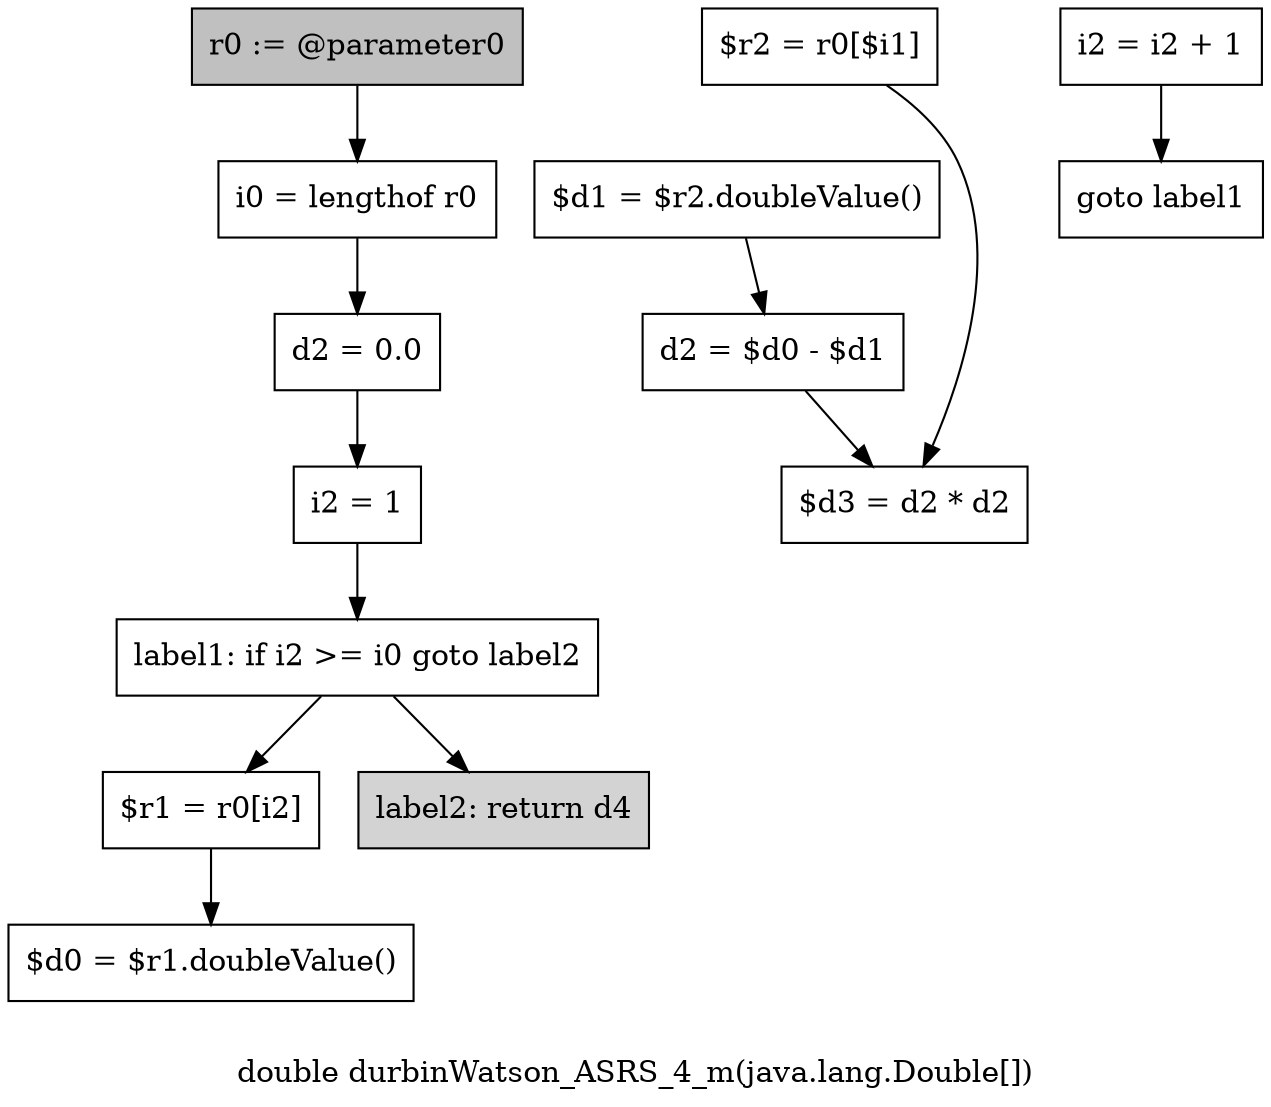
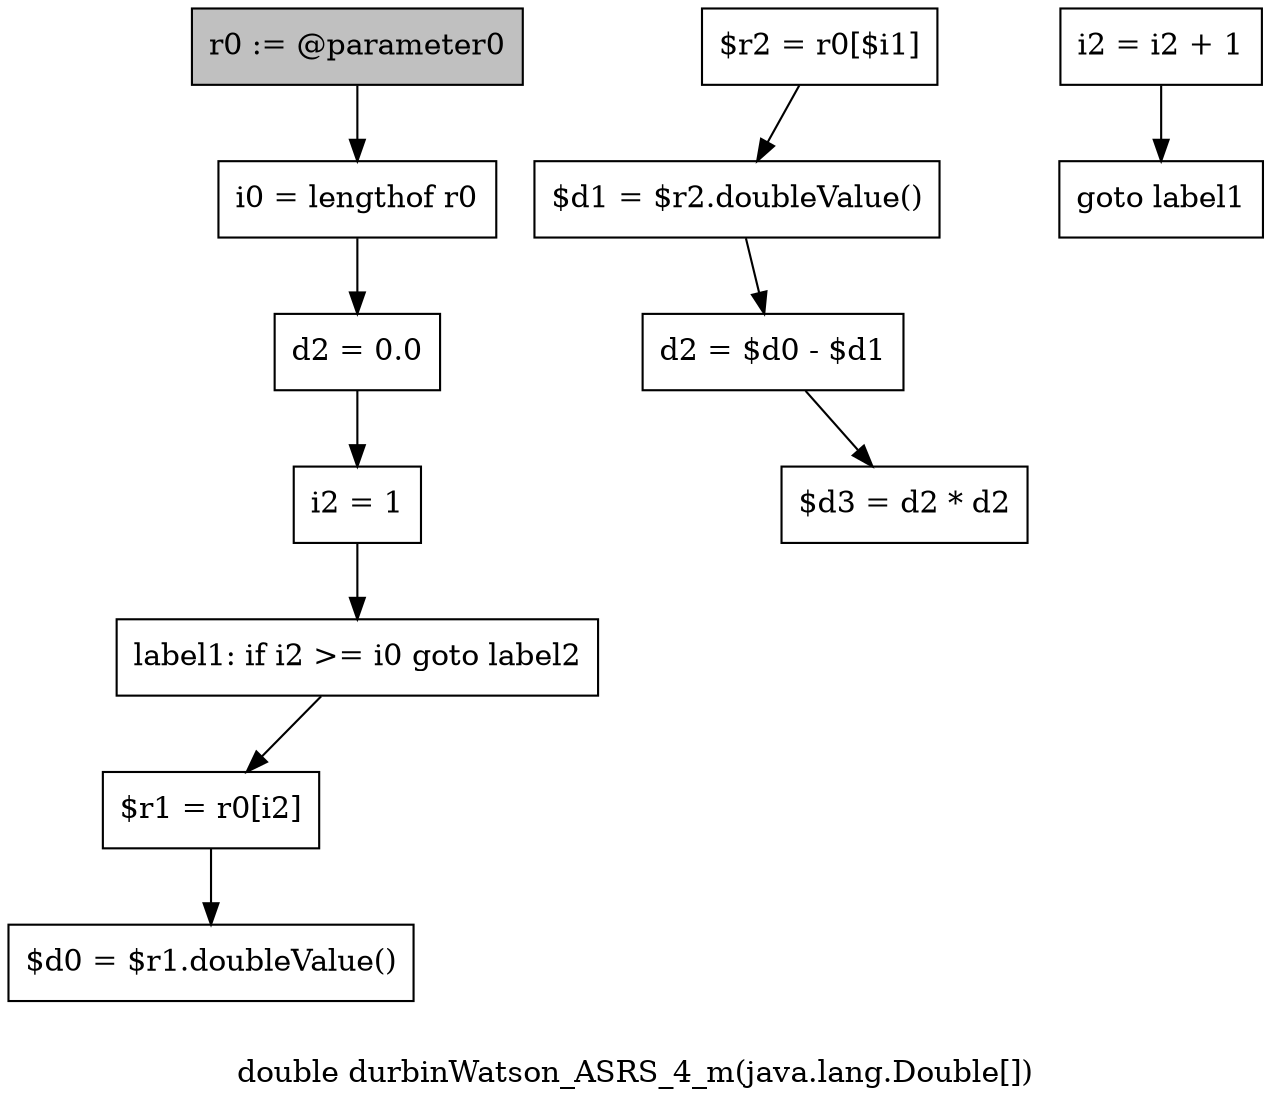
edge "$r2 = r0[$i1]" -> "$d3 = d2 * d2": now "$r2 = r0[$i1]" -> "$d1 = $r2.doubleValue()"
node "label2: return d4": removed
